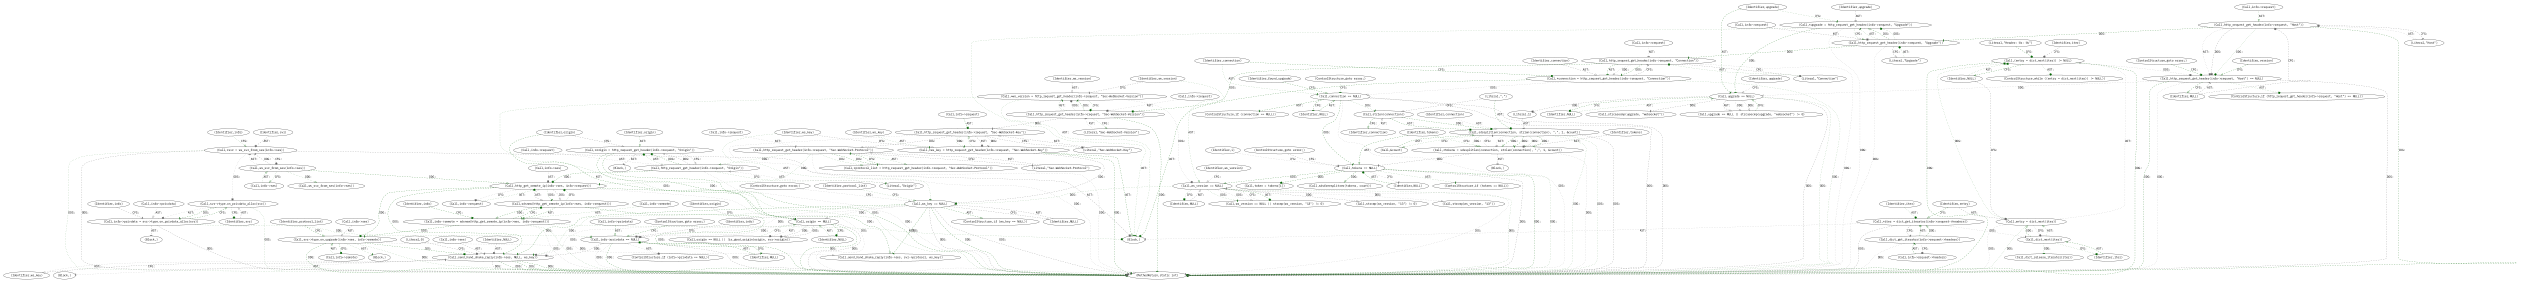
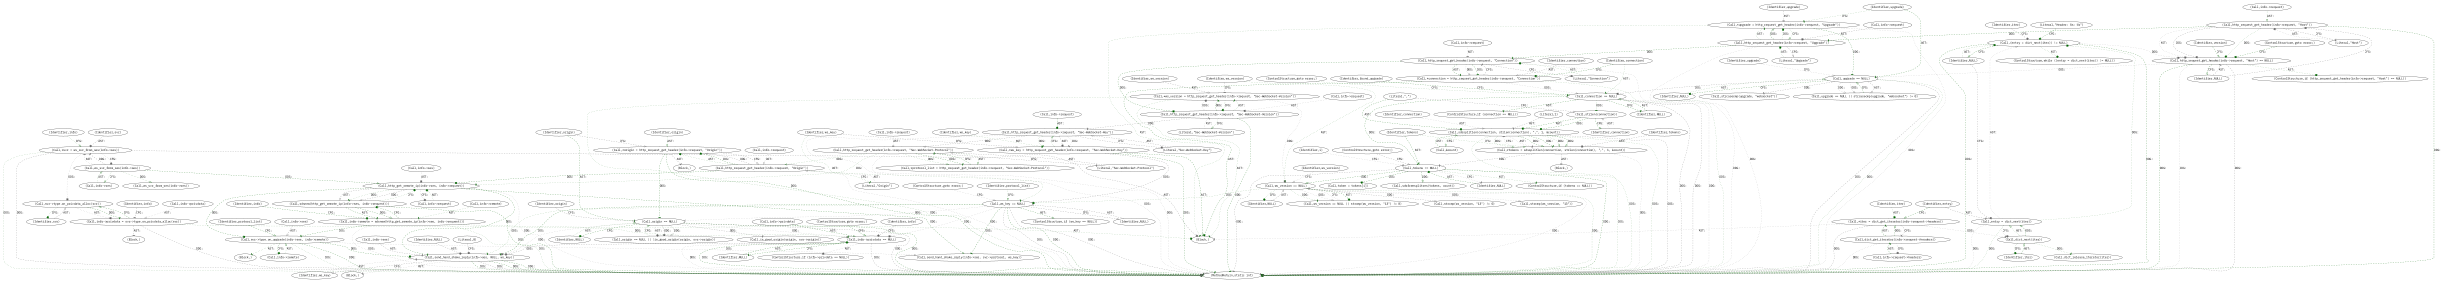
edge "(Call,upgrade == NULL)" -> "(Literal,1)": now "(Call,upgrade == NULL)" -> "(Call,connection == NULL)"
node "(Call,is_good_origin(origin, svr->origin))": added
edge "(Call,svr->type.on_privdata_alloc(svr))" -> "(MethodReturn,static int)": removed, label "DDG:"
